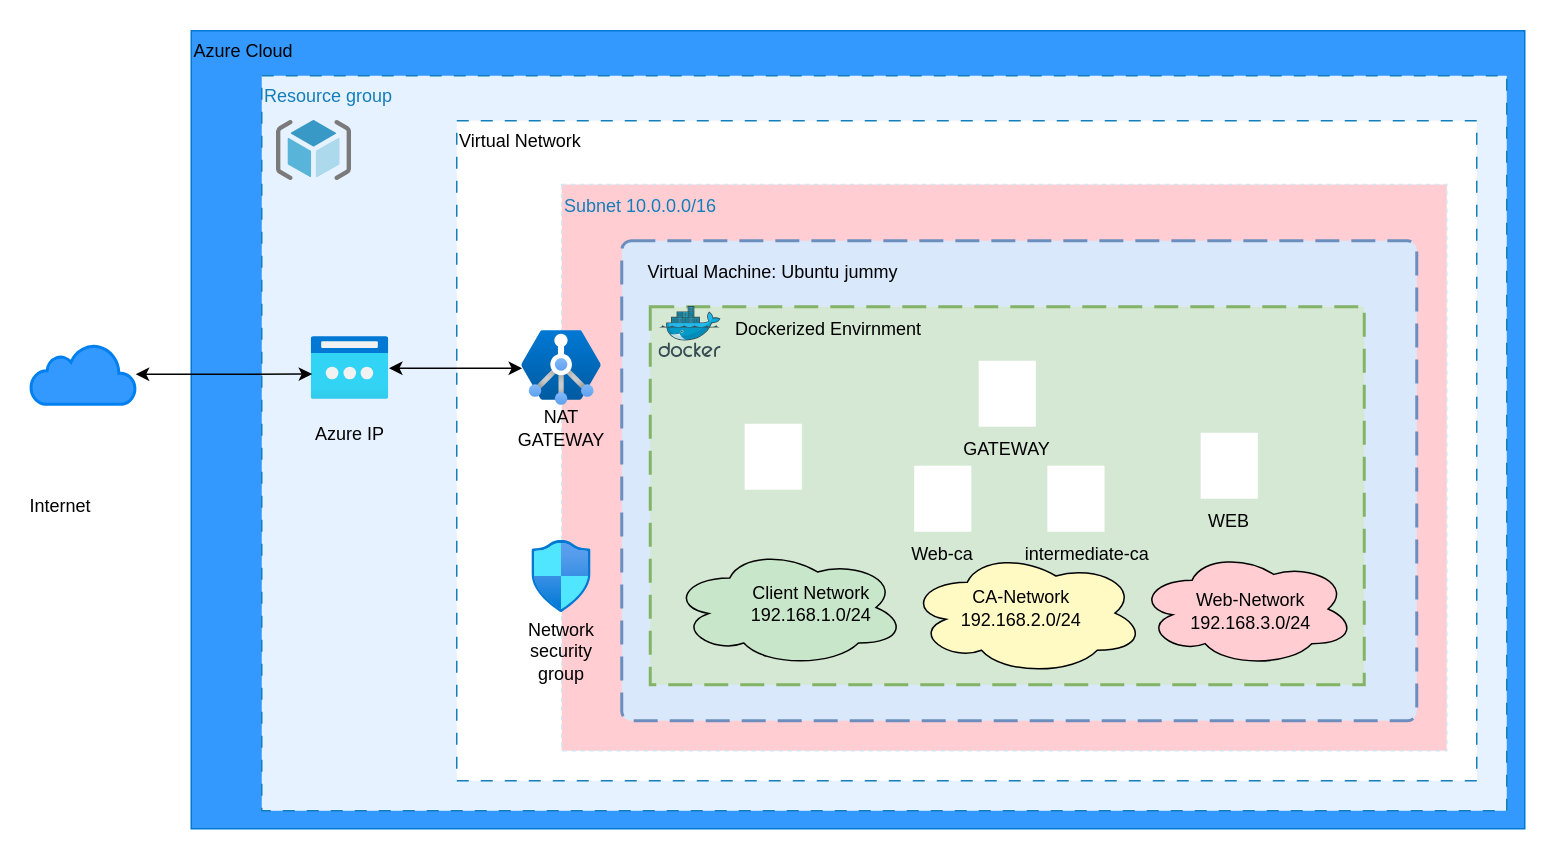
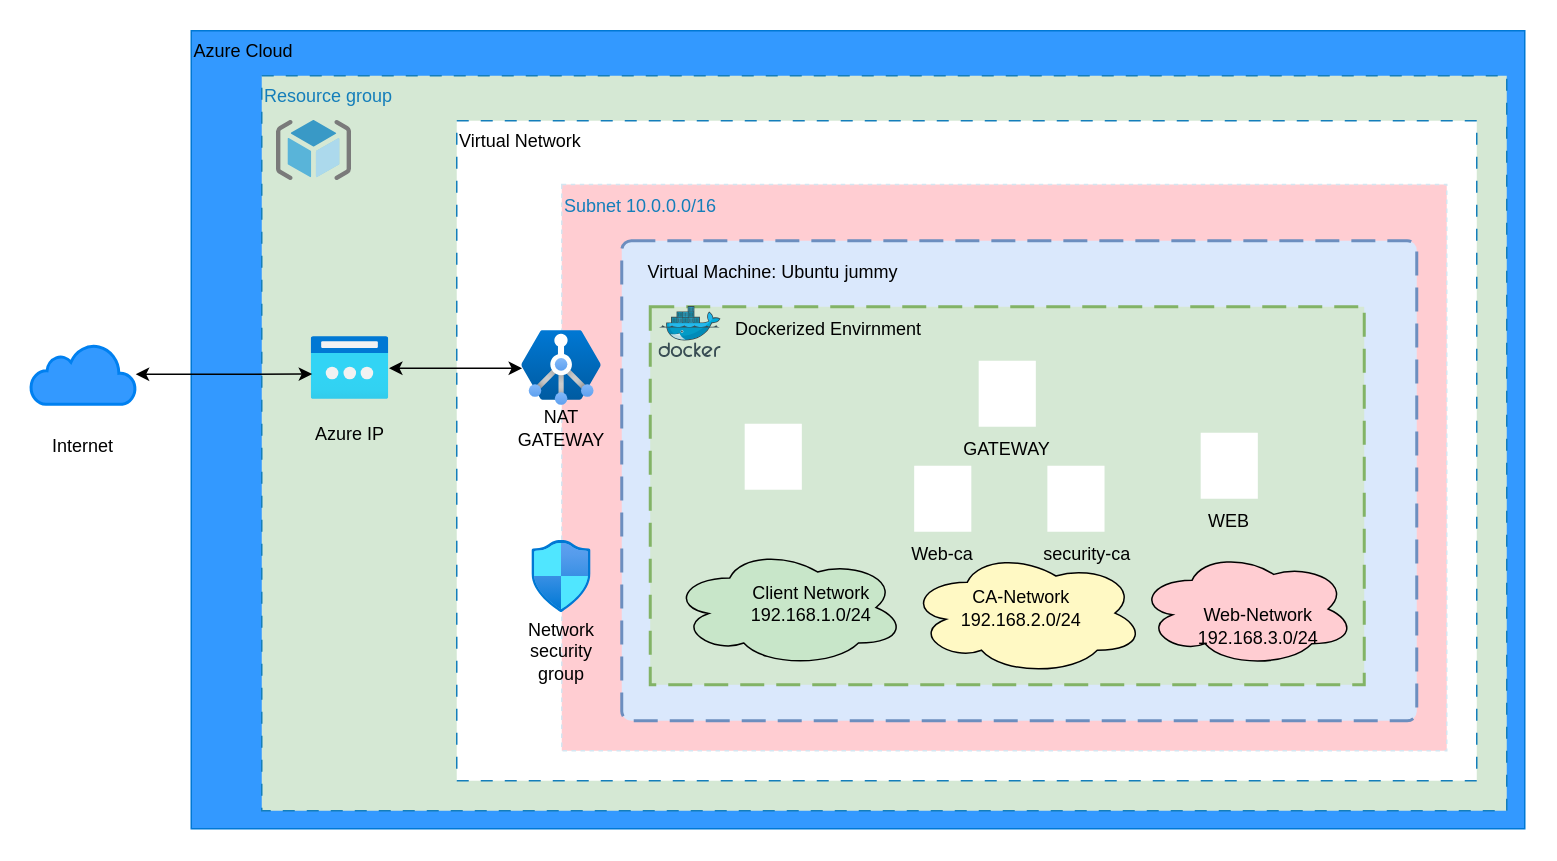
node "Resource group": fillcolor #e6f2ff -> #d5e8d4
node "Internet": moved (61, 506) -> (83, 446)
node "intermediate-ca": label "intermediate-ca" -> "security-ca"
node "Web-Network 192.168.3.0/24": moved (1251, 612) -> (1258, 627)
